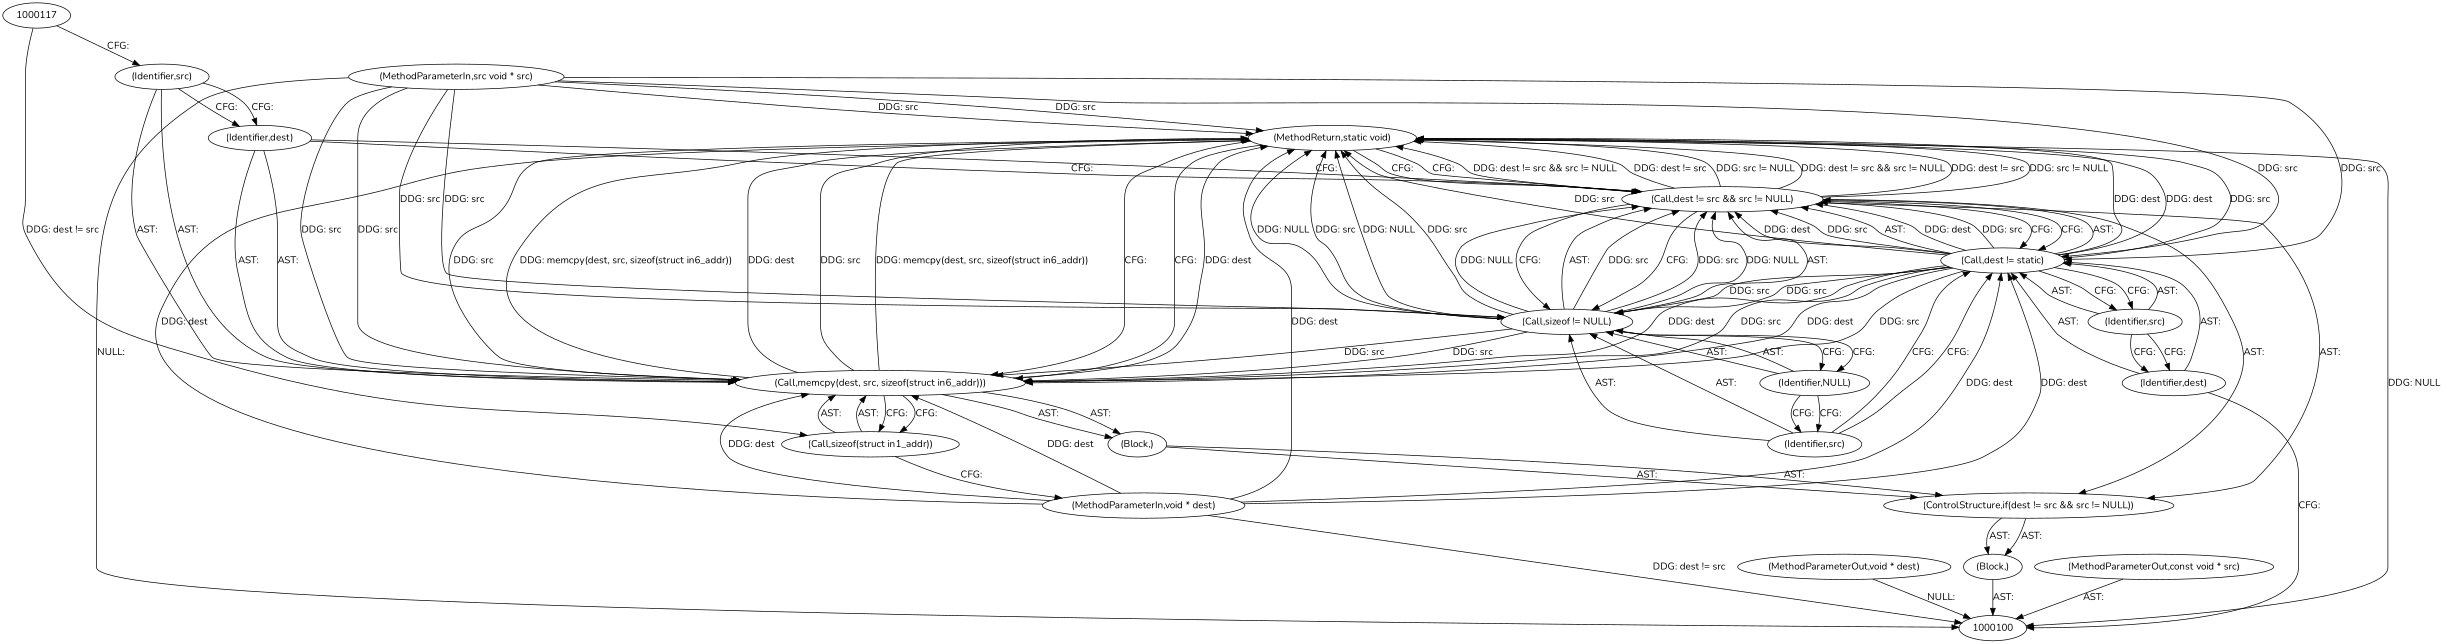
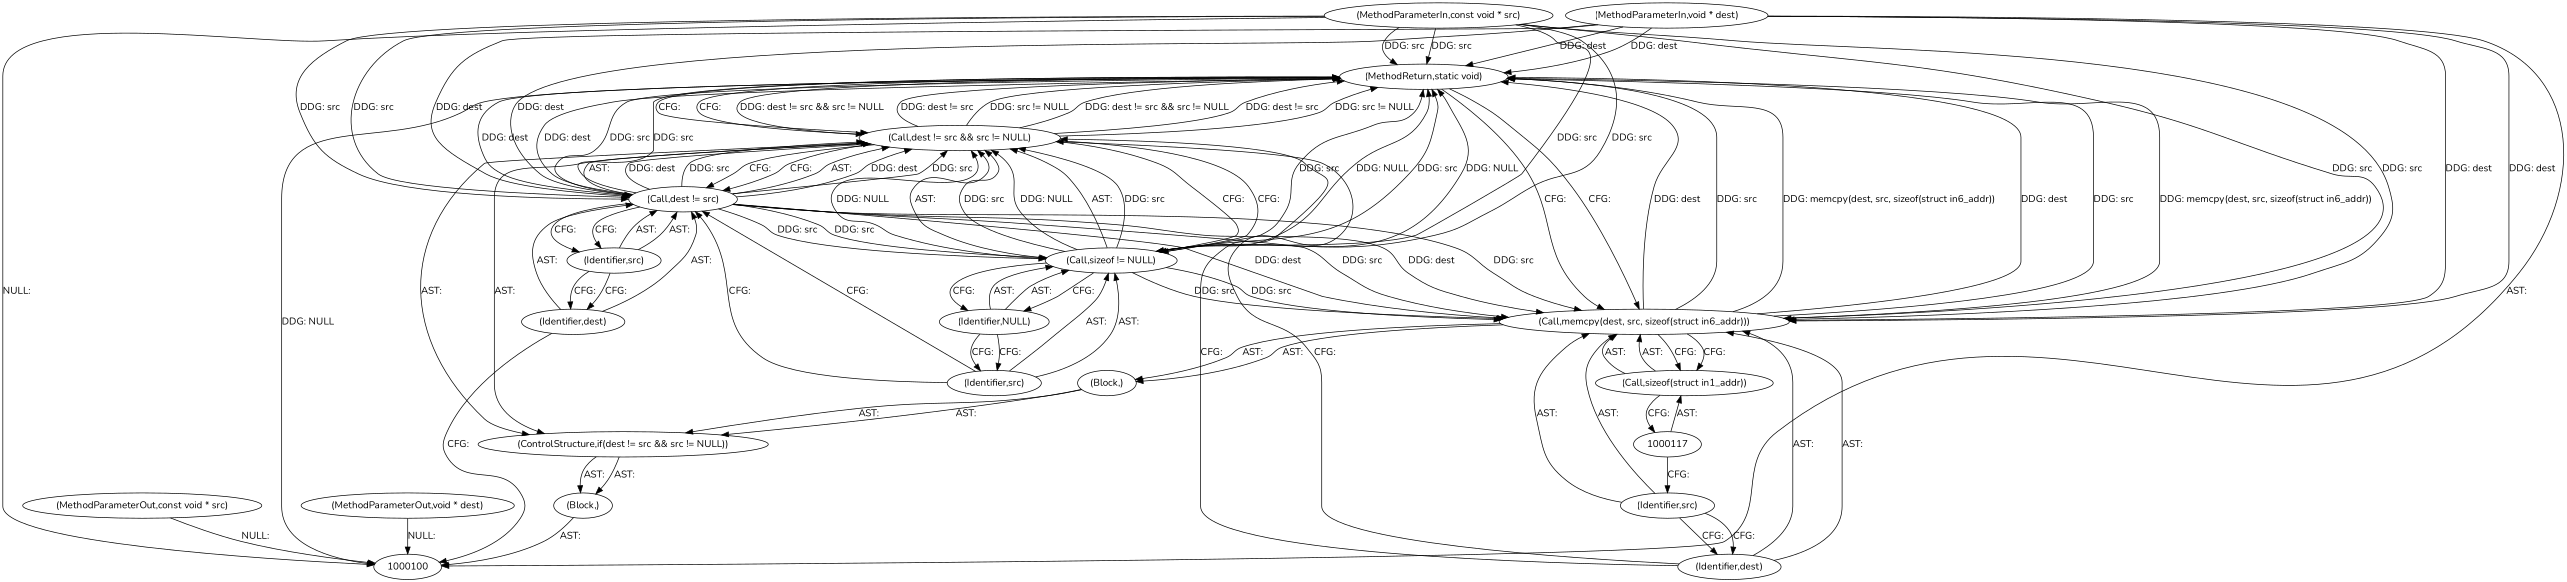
node "(MethodParameterIn,src void * src)": label "(MethodParameterIn,src void * src)" -> "(MethodParameterIn,const void * src)"
edge "1000117" -> "(Call,sizeof(struct in1_addr))": label "DDG: dest != src" -> "AST: "
node "(Call,dest != static)": label "(Call,dest != static)" -> "(Call,dest != src)"
edge "(Call,sizeof(struct in1_addr))" -> "(MethodParameterIn,void * dest)": now "(Call,sizeof(struct in1_addr))" -> "1000117"
edge "(MethodParameterIn,void * dest)" -> "1000100": label "DDG: dest != src" -> "AST: "
edge "(MethodParameterOut,const void * src)" -> "1000100": label "AST: " -> "NULL: "
